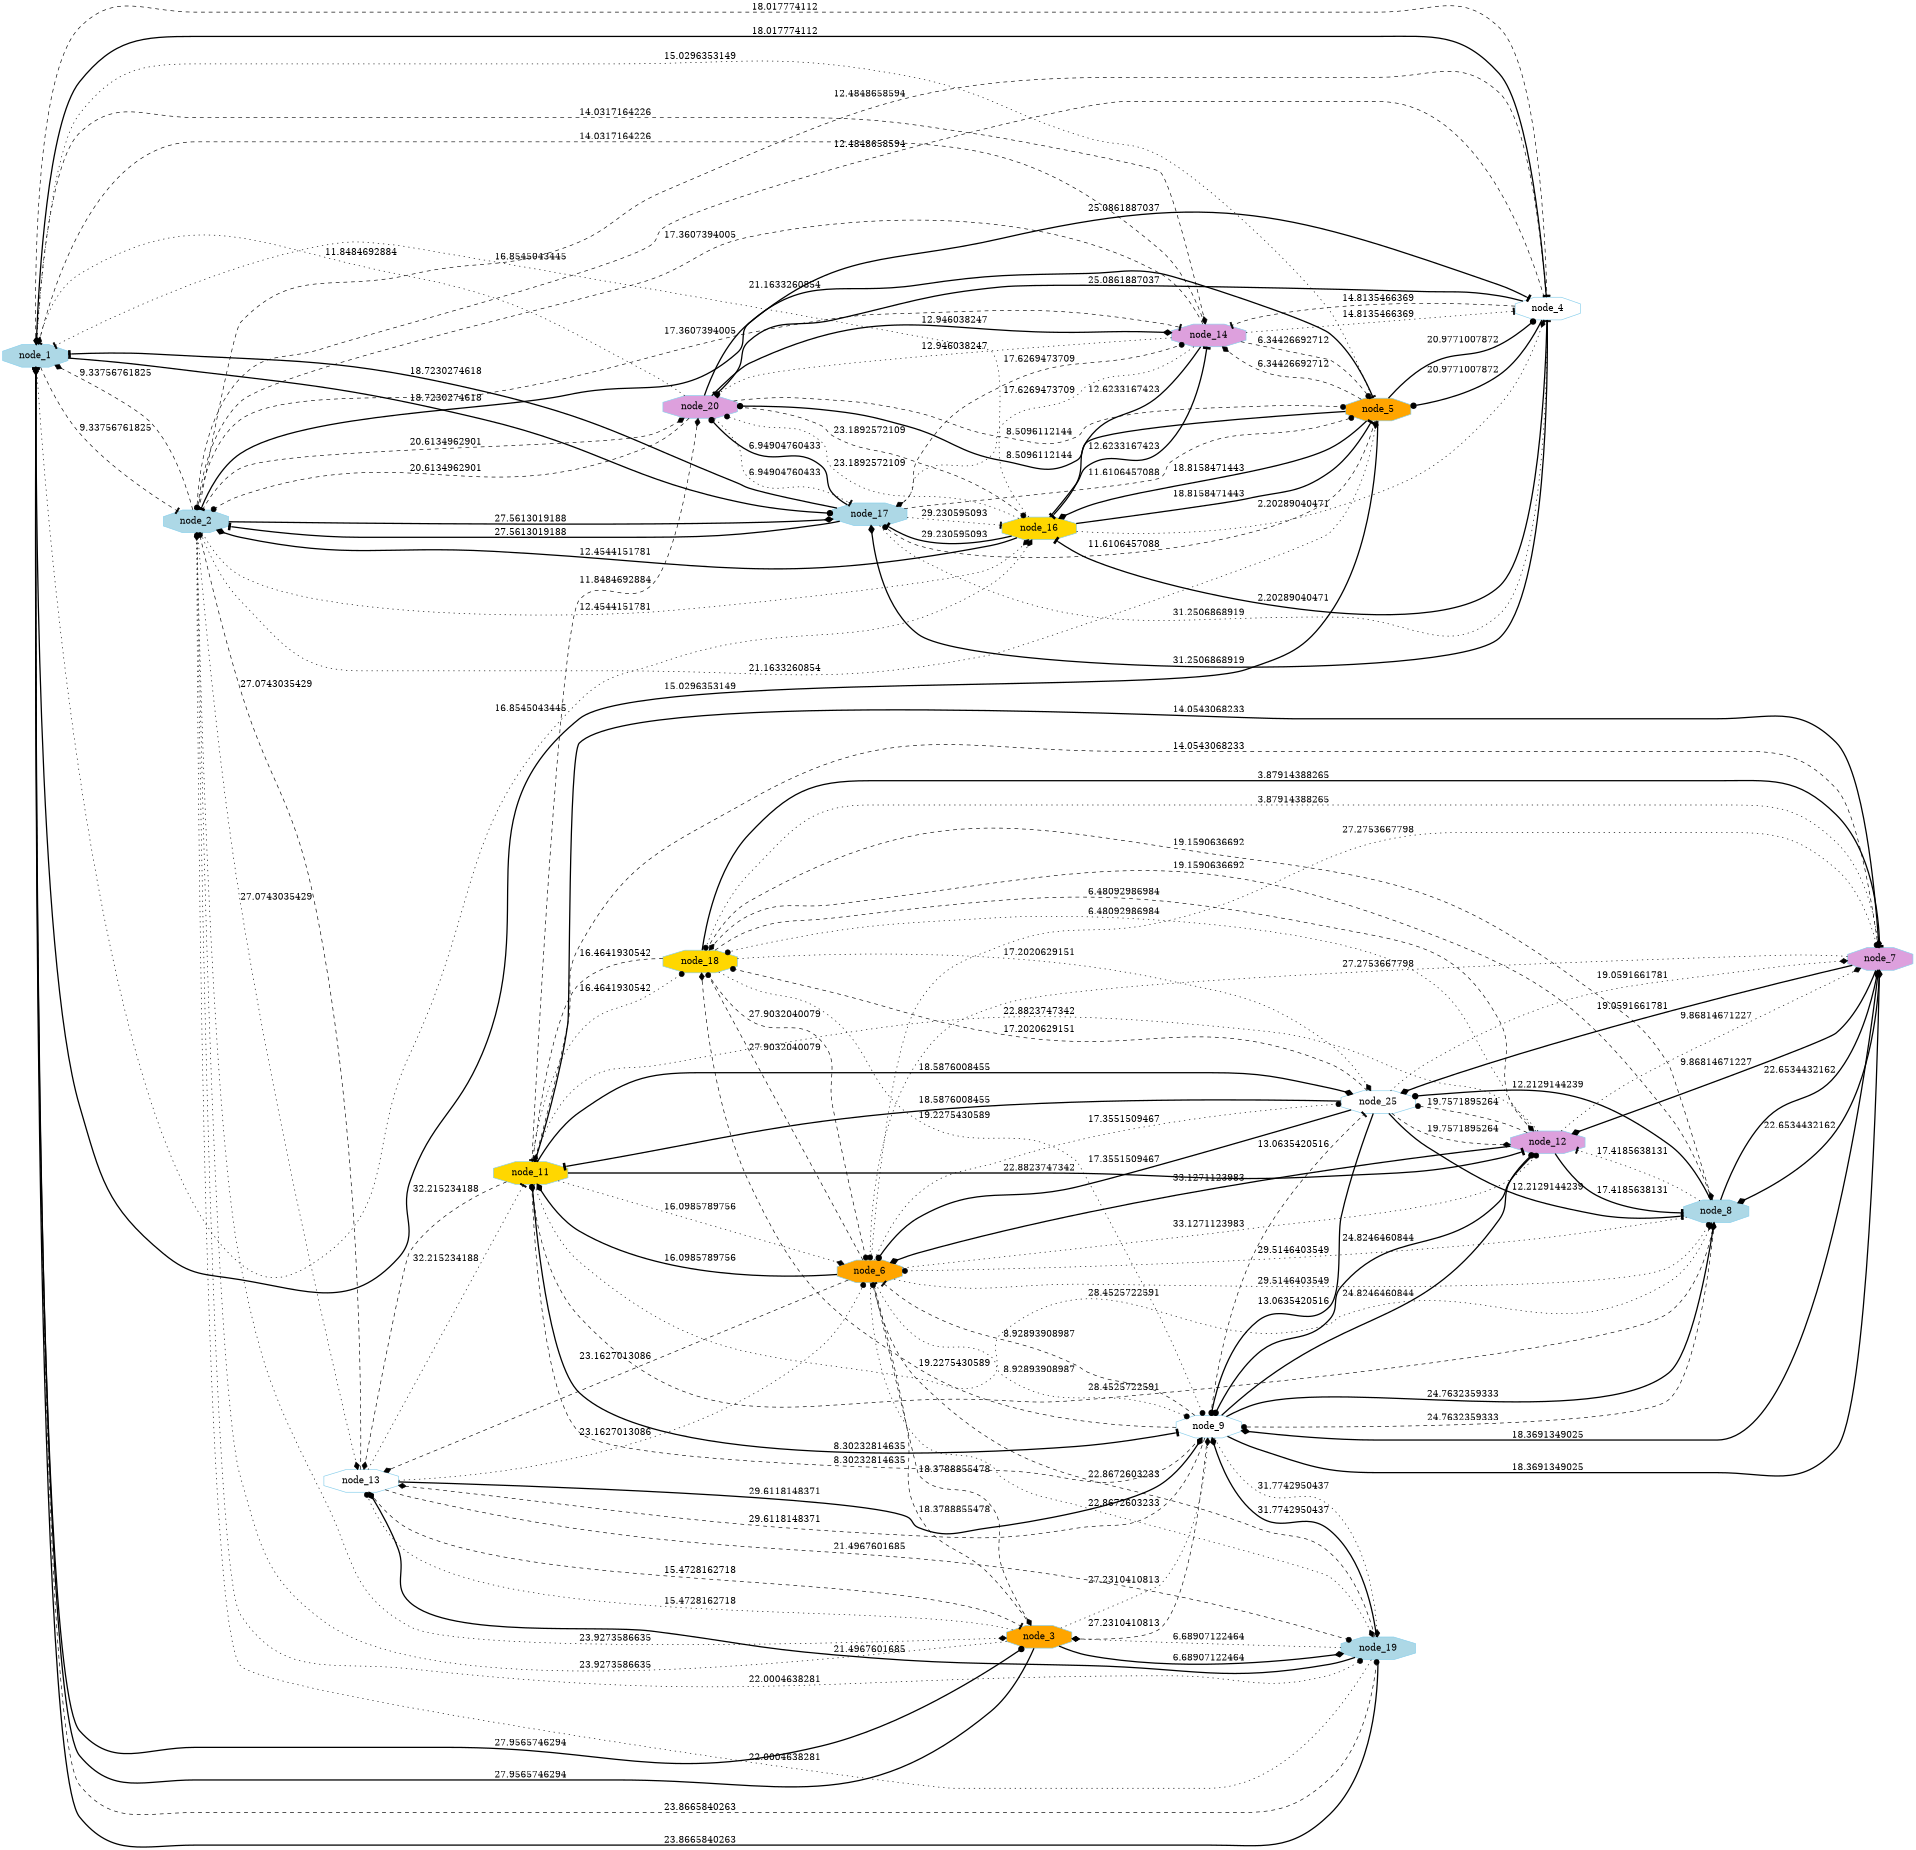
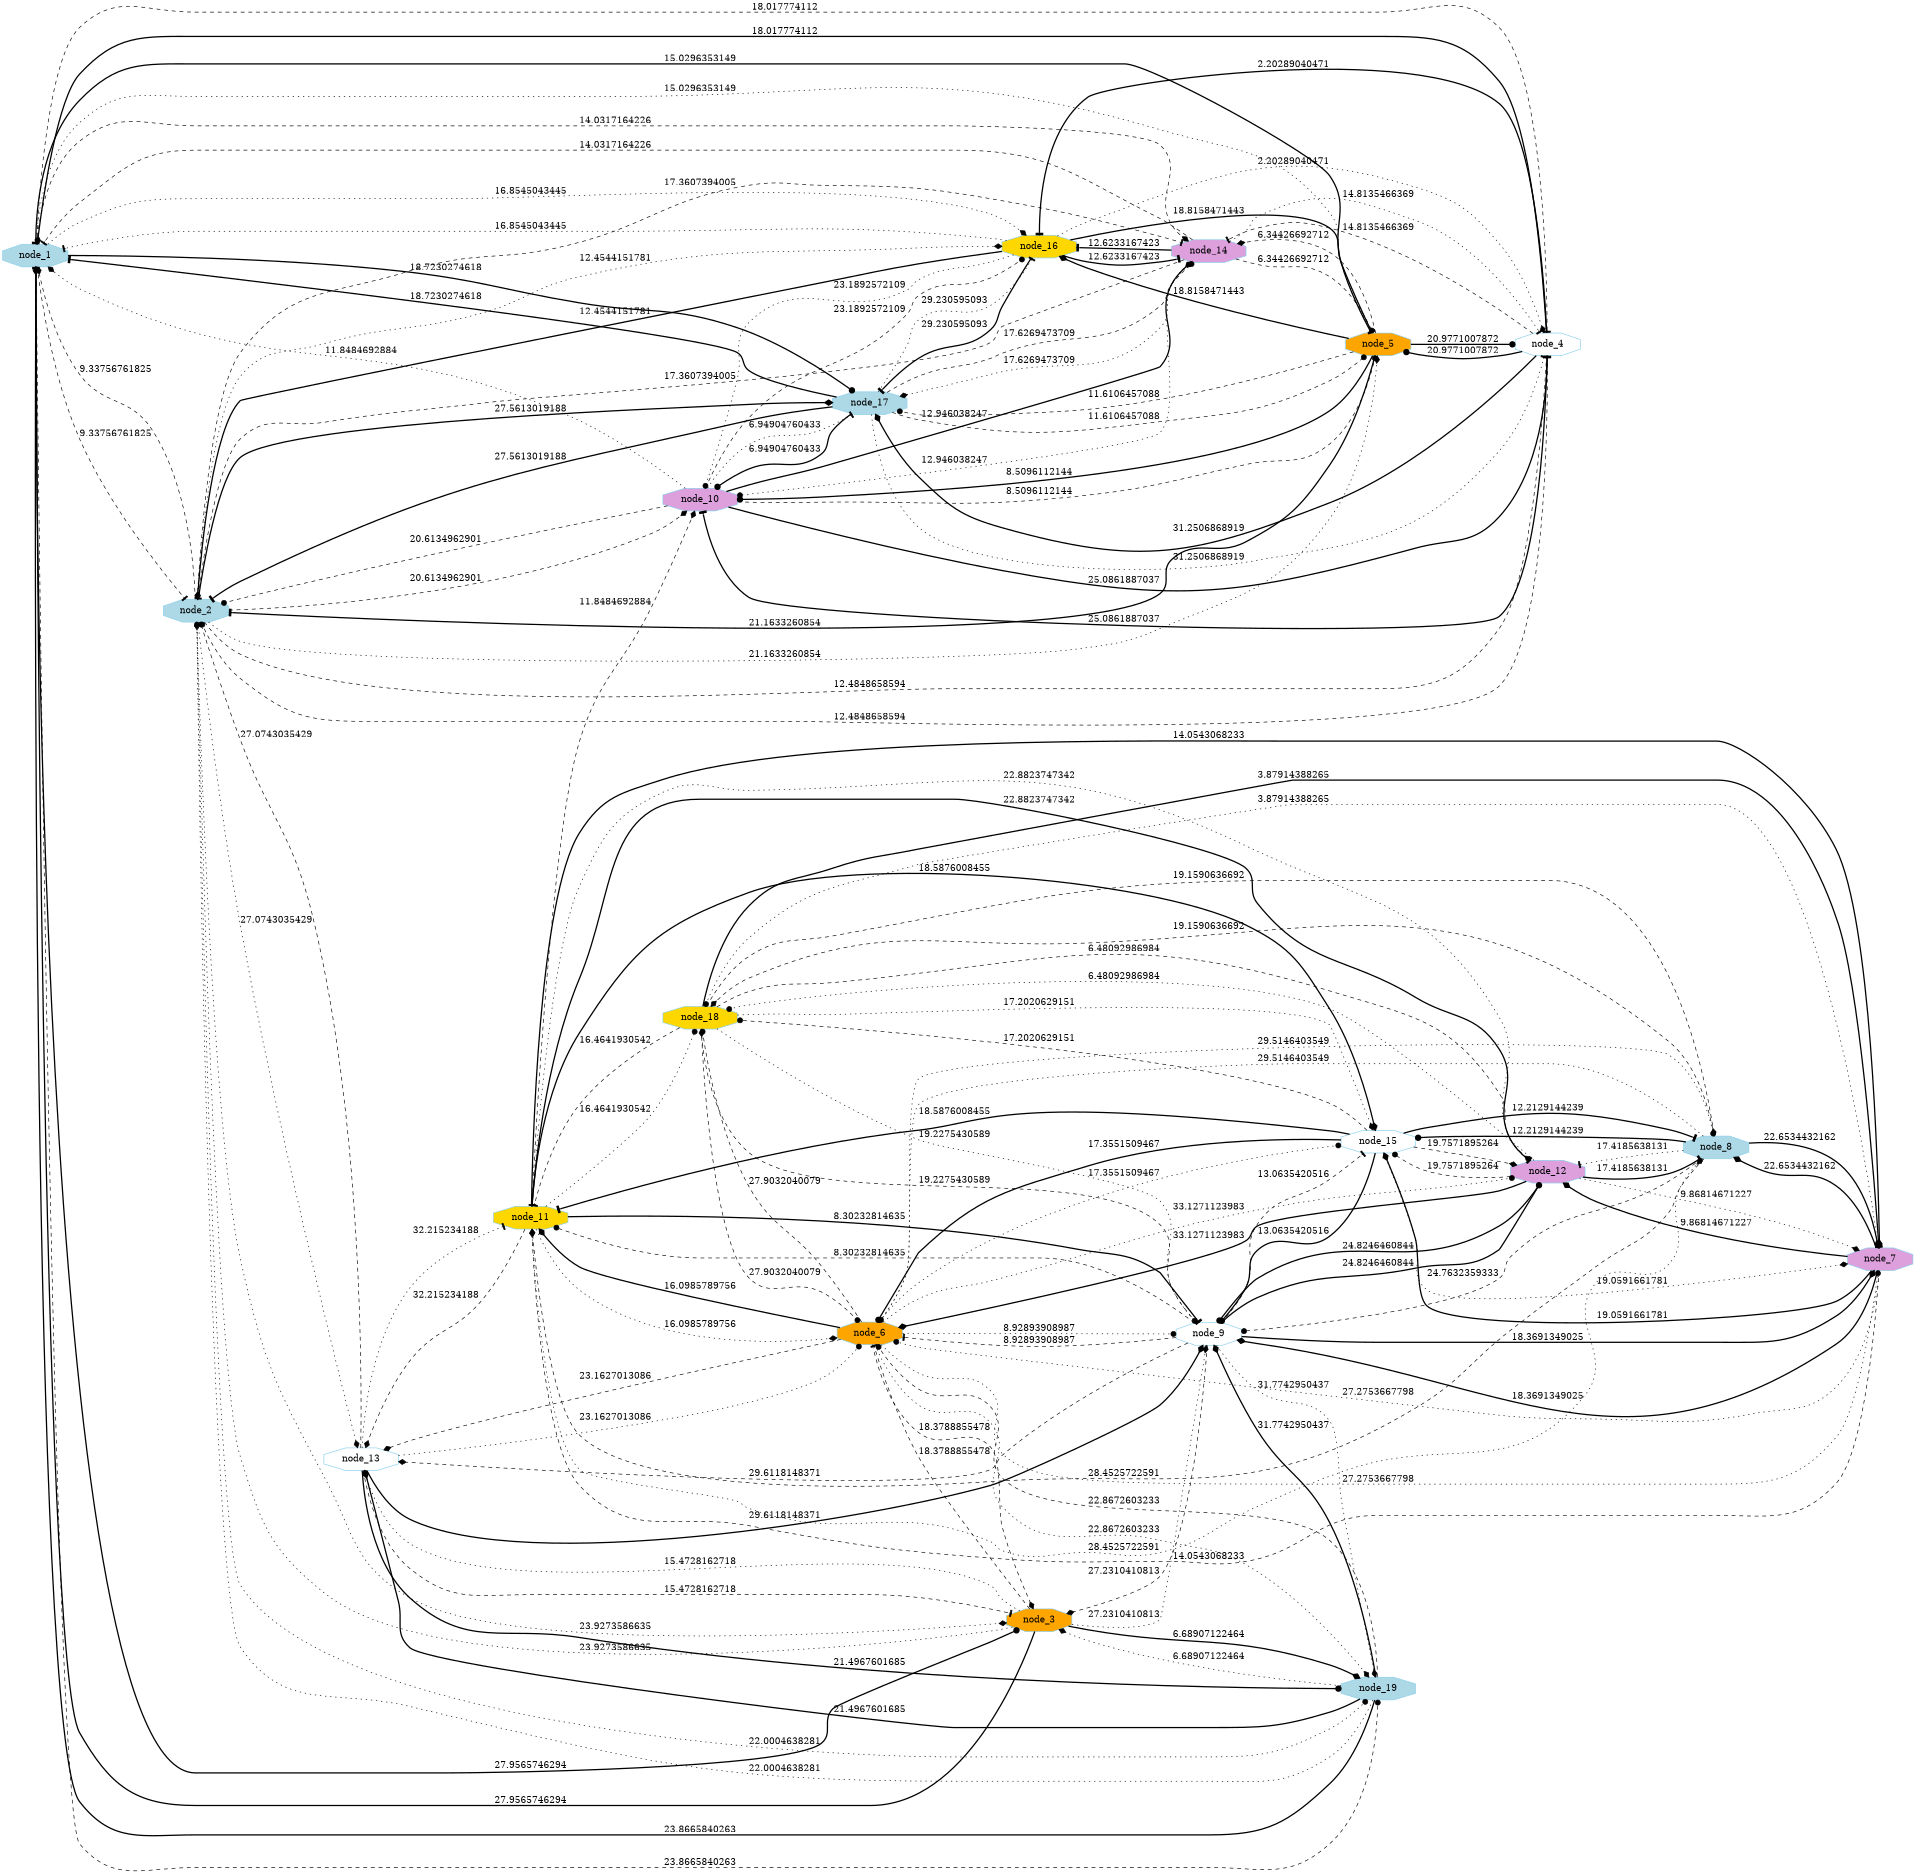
node "node_20": label "node_20" -> "node_10"
node "node_25": label "node_25" -> "node_15"
edge "node_9" -> "node_8": removed, label "24.7632359333"
edge "node_13" -> "node_19": style dashed -> bold
